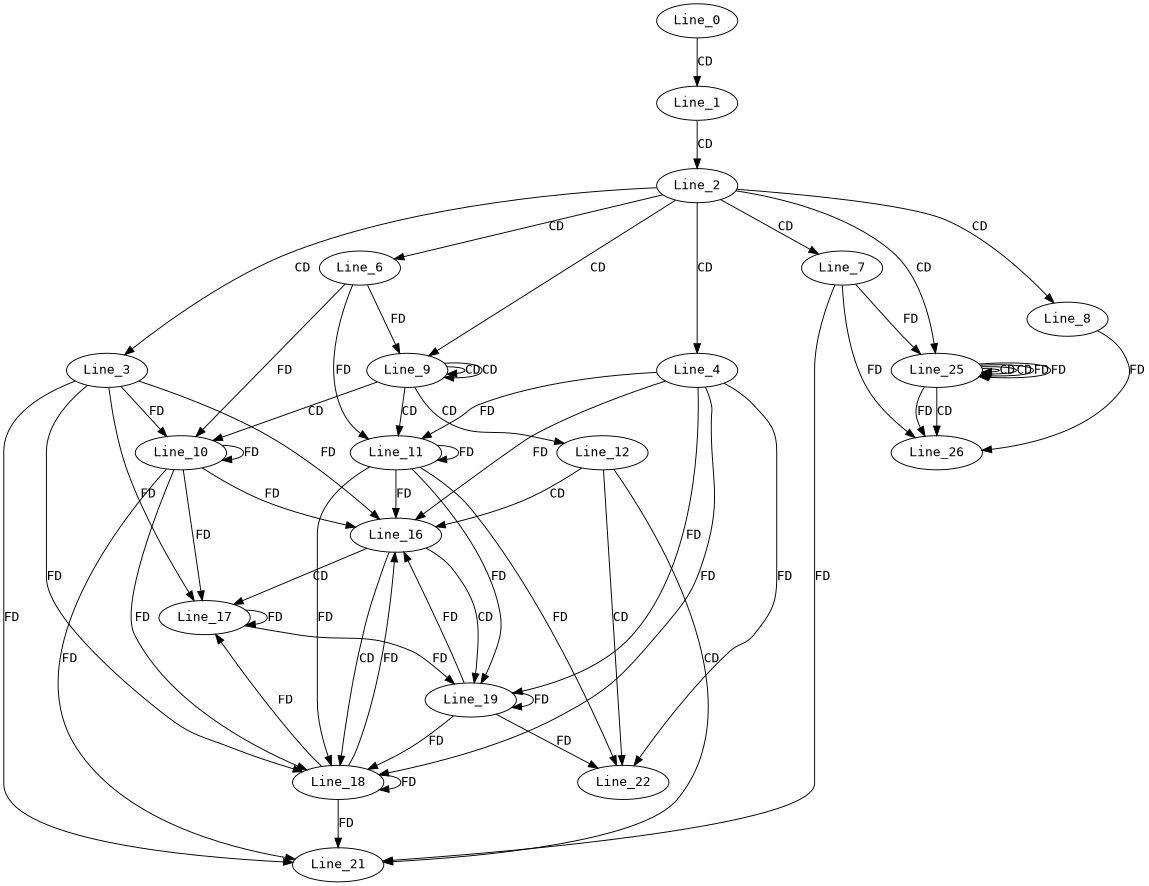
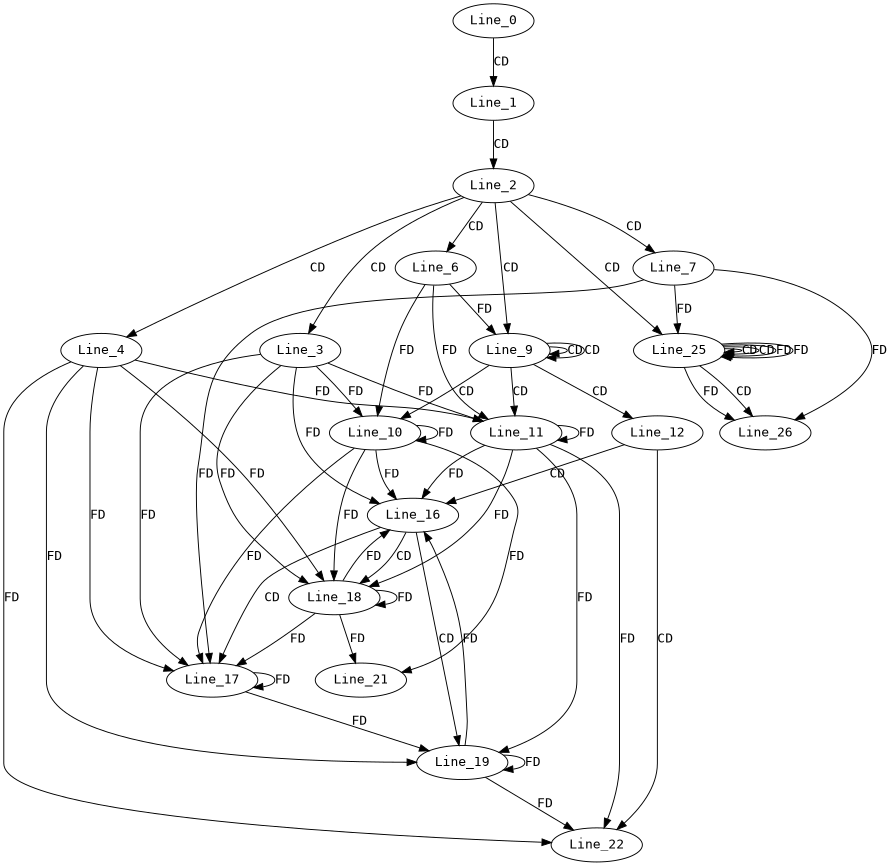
node "Line_8": removed
edge "Line_4" -> "Line_16": now "Line_4" -> "Line_17"
edge "Line_3" -> "Line_21": now "Line_3" -> "Line_11"
edge "Line_19" -> "Line_18": removed, label "FD"
edge "Line_7" -> "Line_21": now "Line_7" -> "Line_17"
edge "Line_12" -> "Line_21": removed, label "CD"
